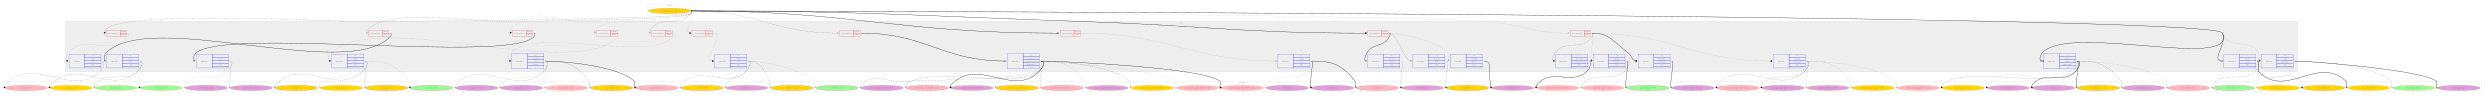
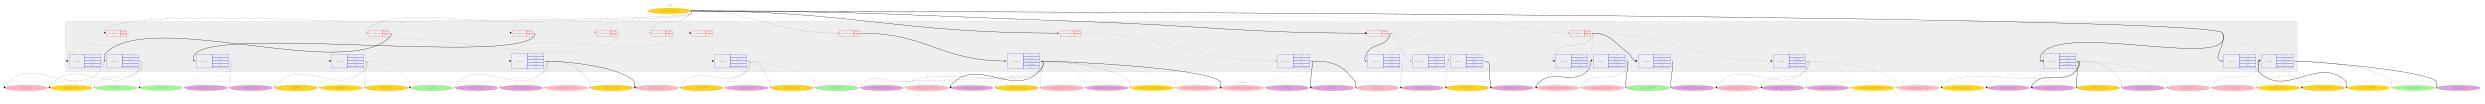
node "dev-util/ninja-1.8.2-r2": fillcolor palegreen -> lightpink
